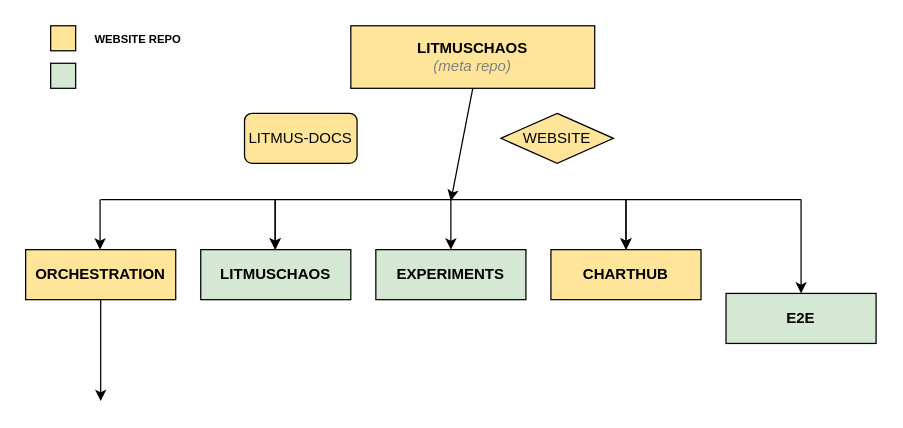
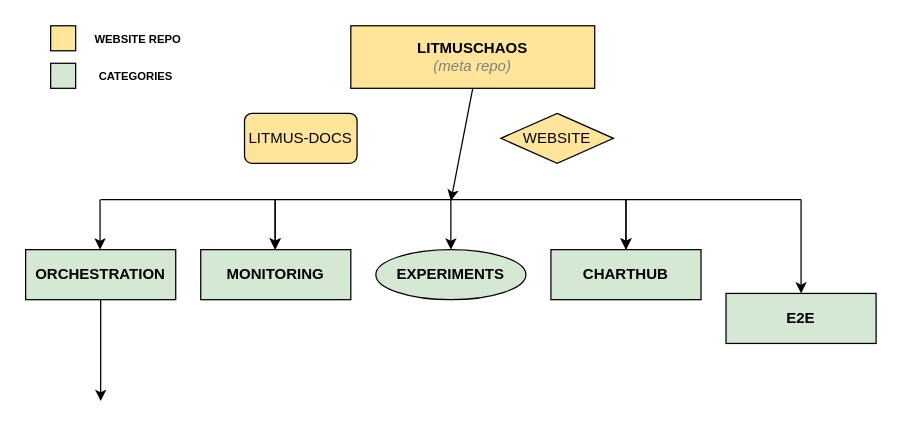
node "CATEGORIES": added
node "ORCHESTRATION": fillcolor #ffe599 -> #d5e8d4
node "LITMUSCHAOS": label "LITMUSCHAOS" -> "MONITORING"
node "EXPERIMENTS": shape rectangle -> ellipse
node "CHARTHUB": fillcolor #ffe599 -> #d5e8d4
